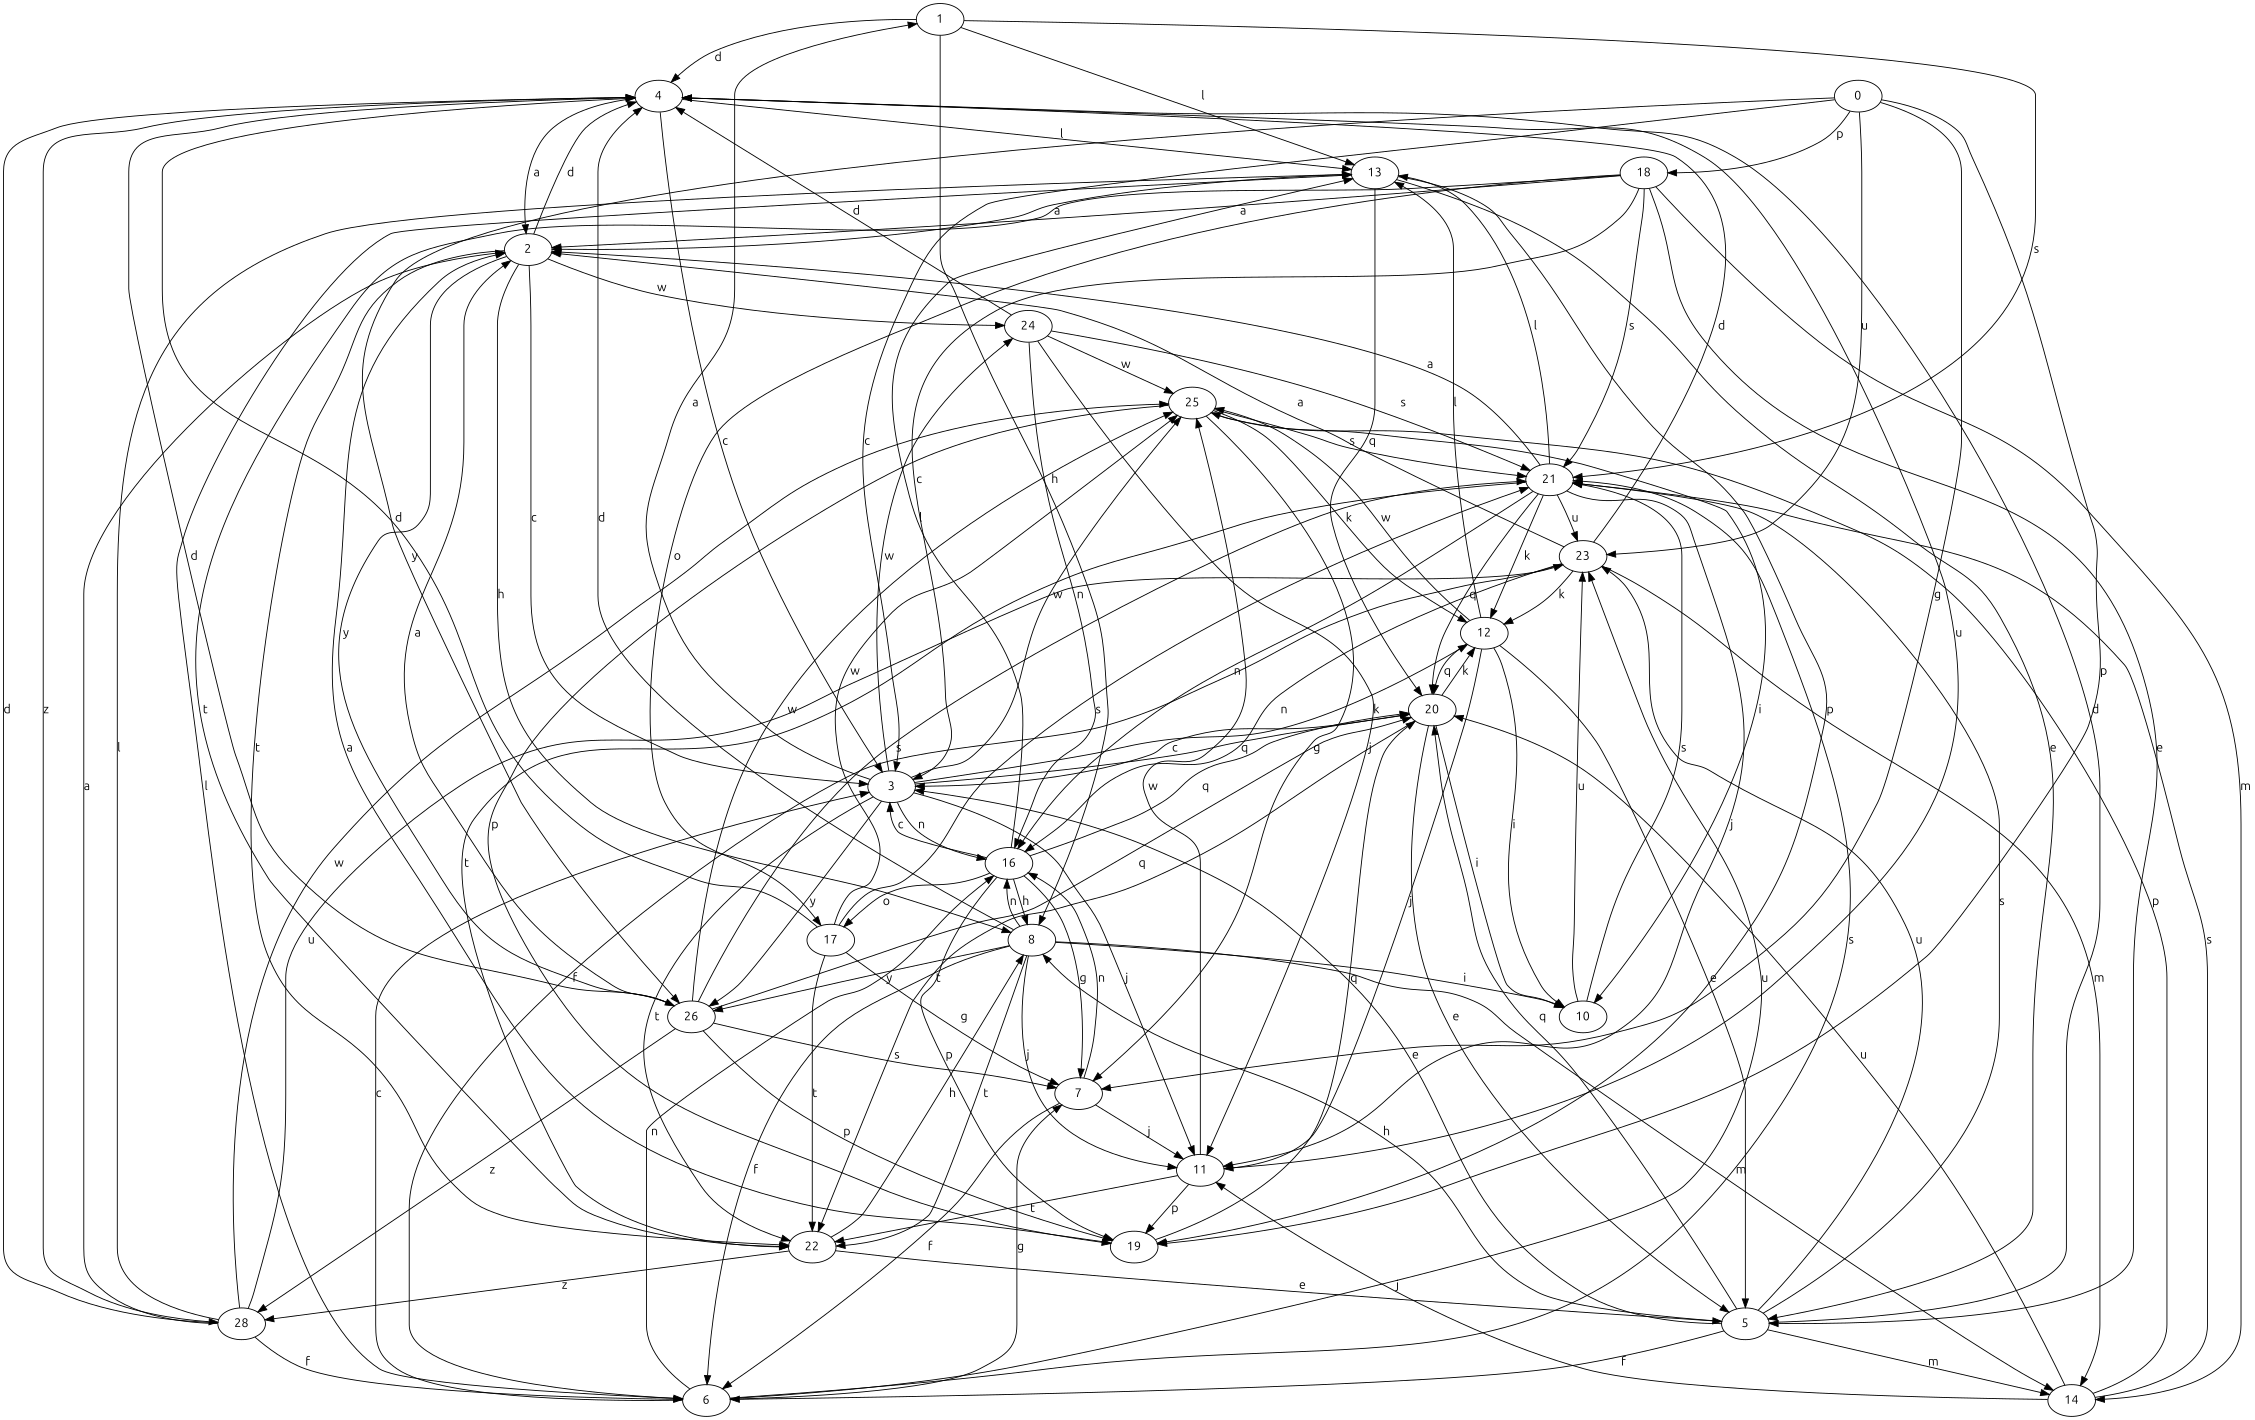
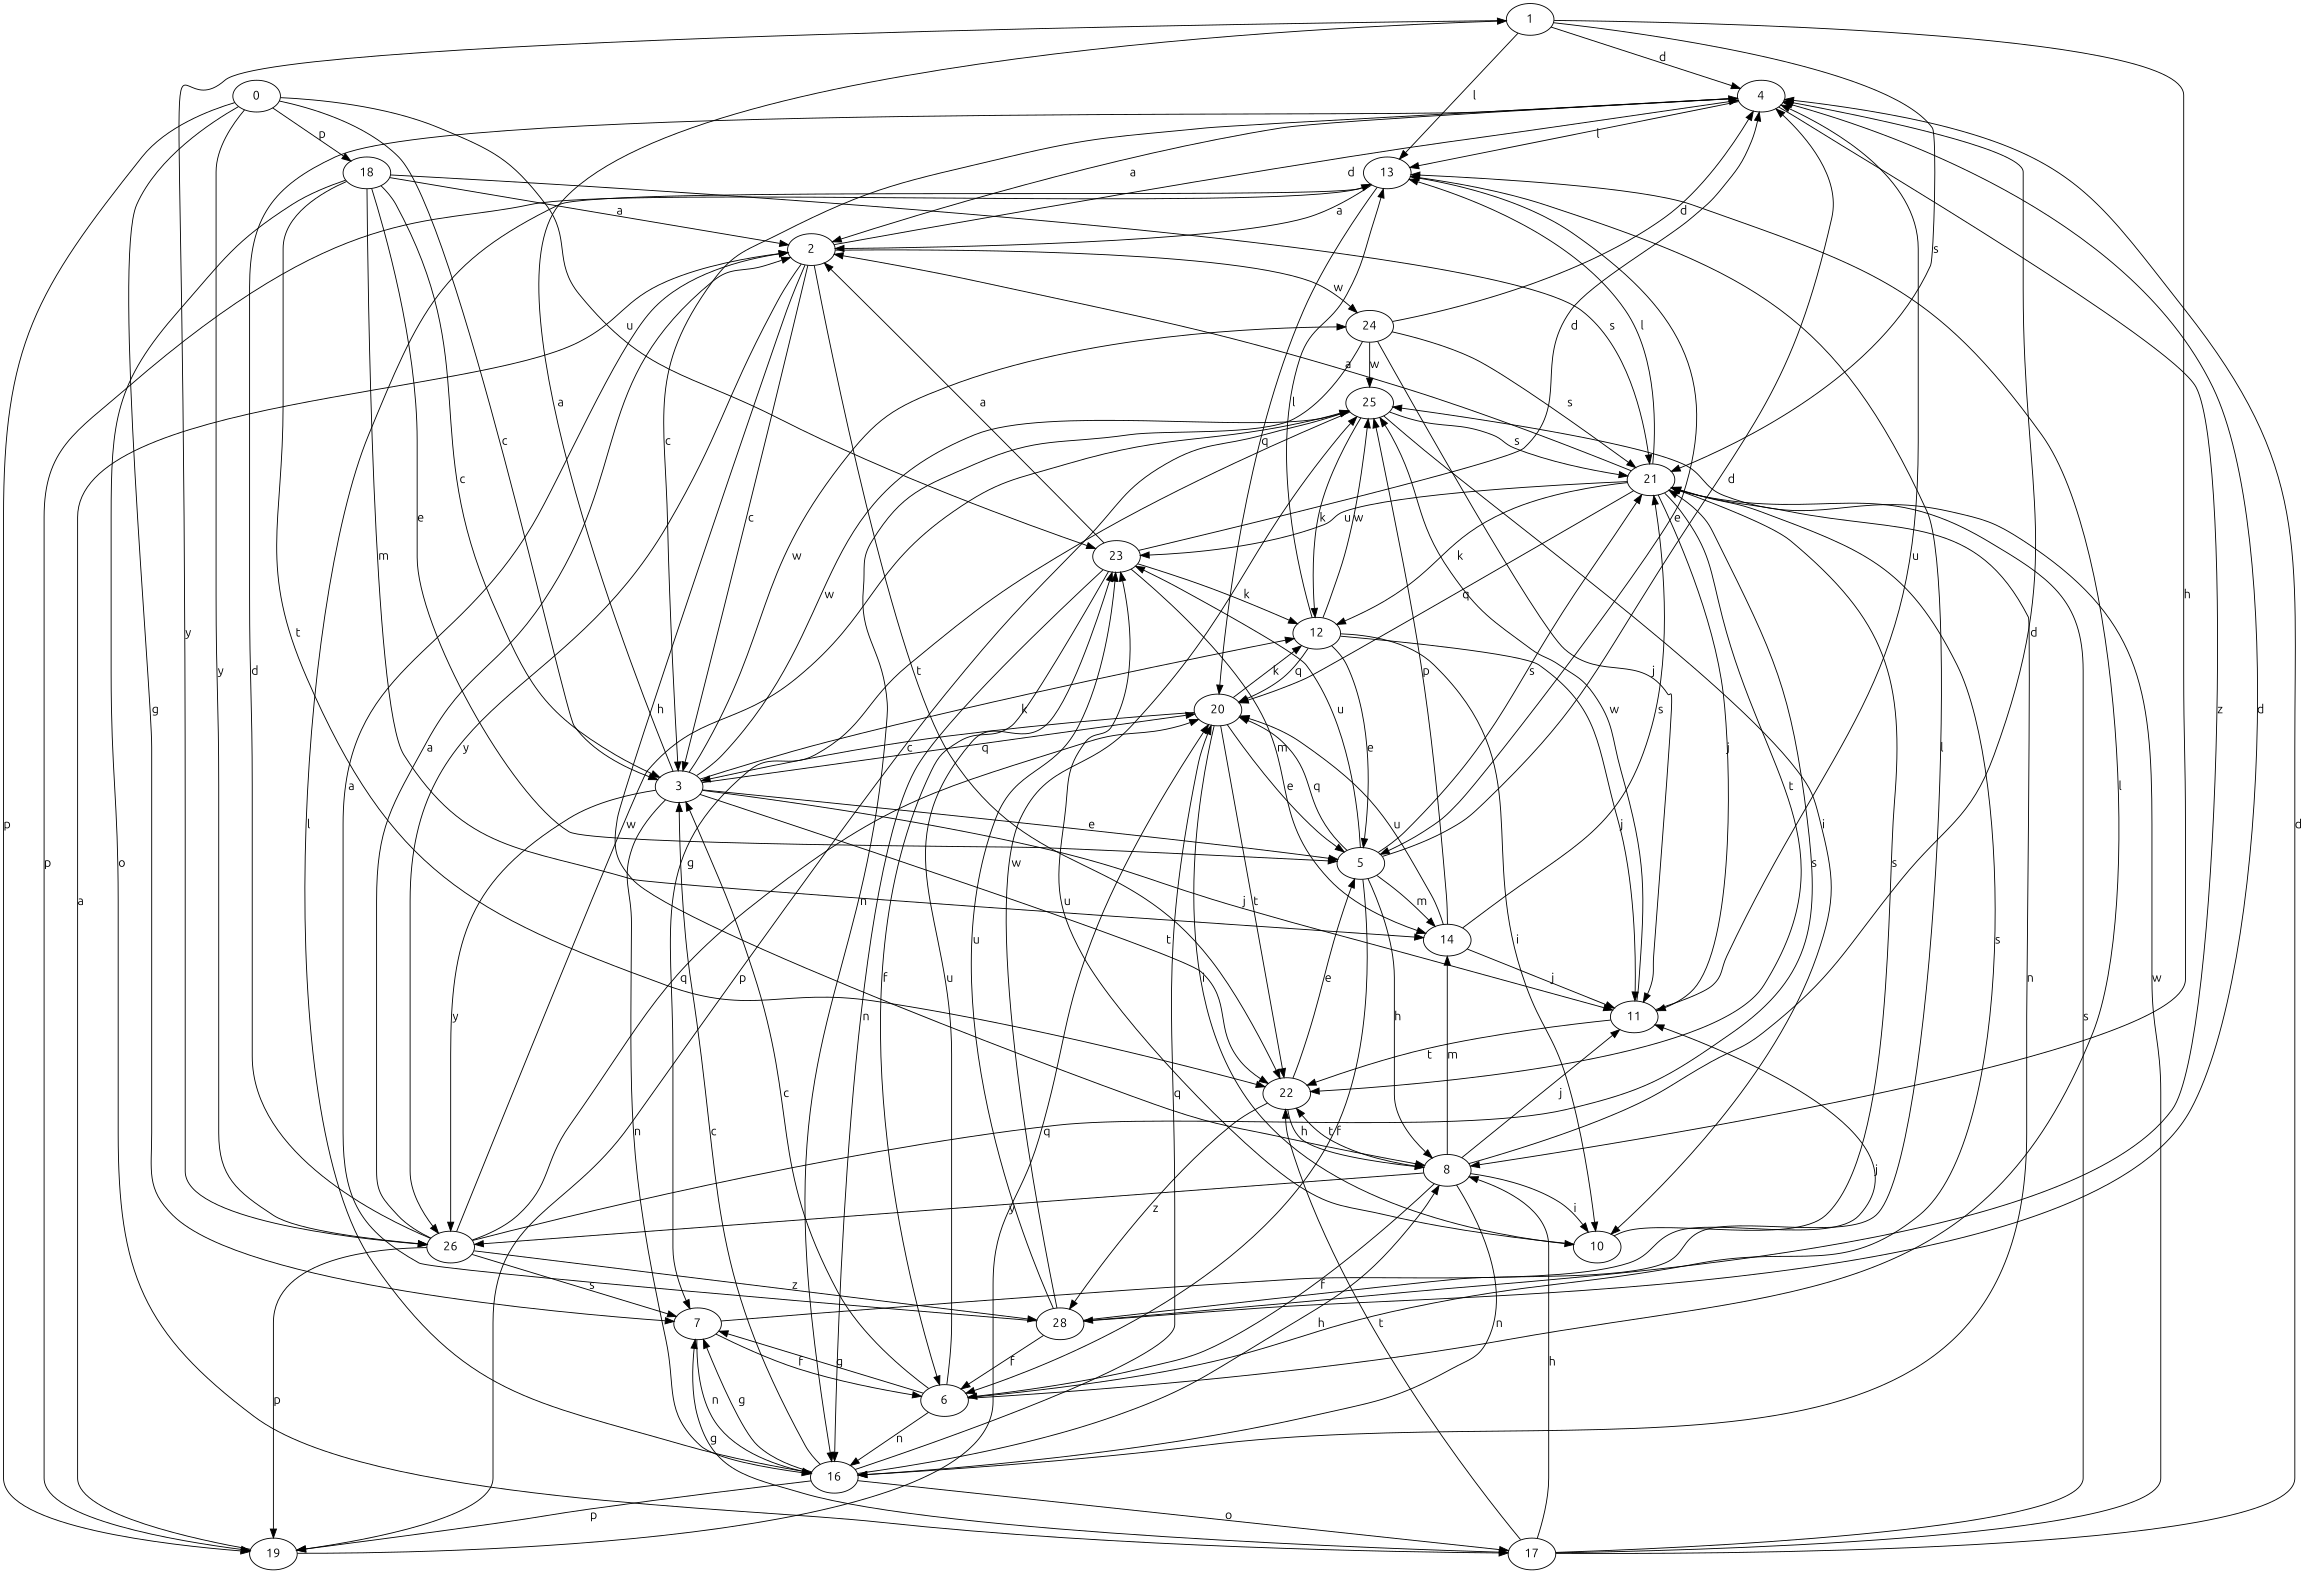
edge "1" -> "26": added, label "y"
edge "5" -> "3": reversed
edge "11" -> "19": removed, label "p"
edge "17" -> "8": added, label "h"
